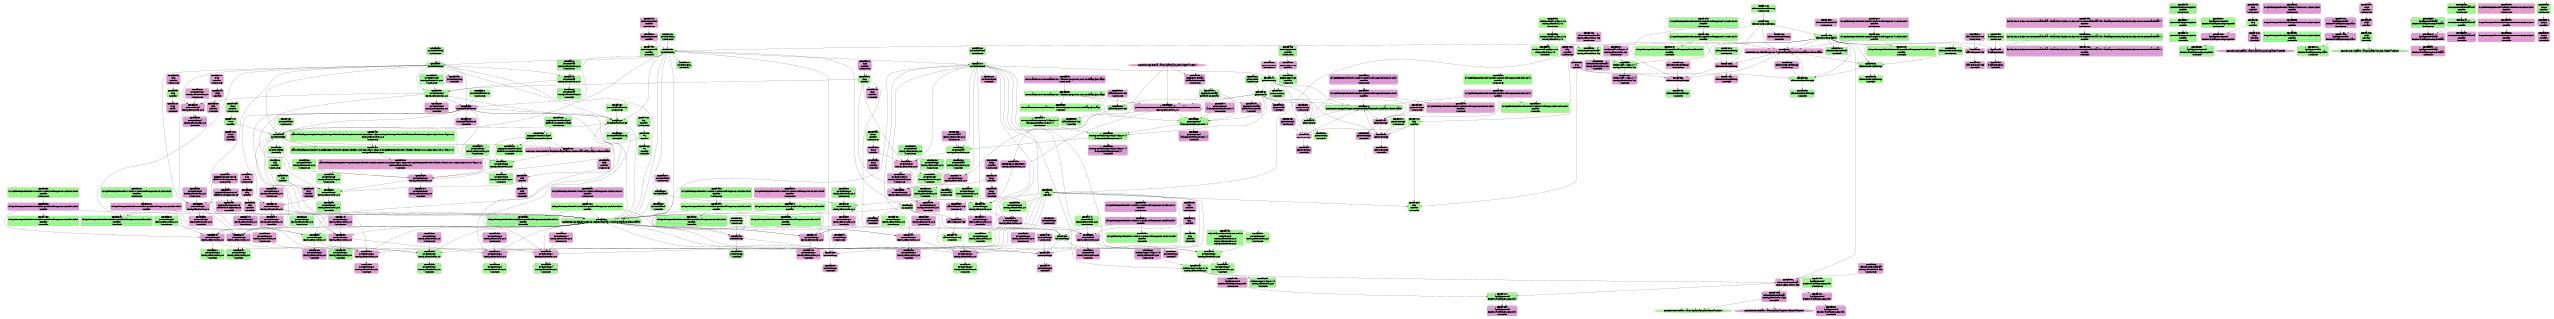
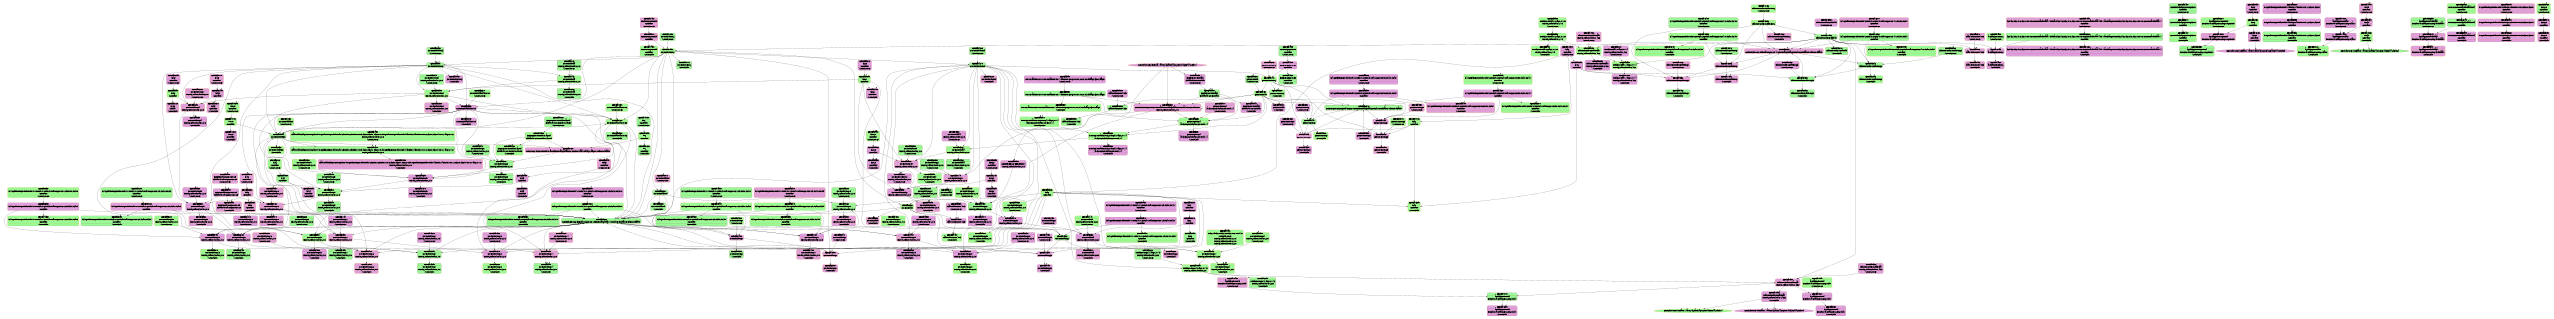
edge "CE0x3fcbdc0" -> "CE0x3fec870": now "CE0x3f8d990" -> "CE0x3fec870"
node "CE0x3f76c10": fillcolor plum -> palegreen
